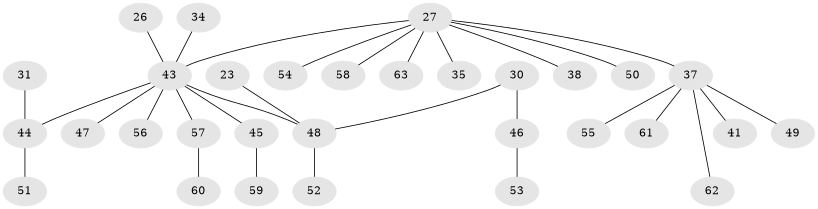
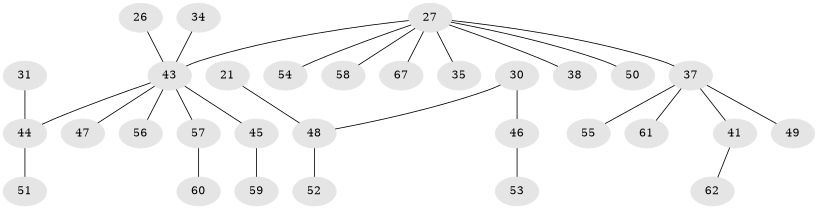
node "23": label "23" -> "21"
node "63": label "63" -> "67"
edge "43" -- "48": removed
edge "37" -- "62": now "41" -- "62"
